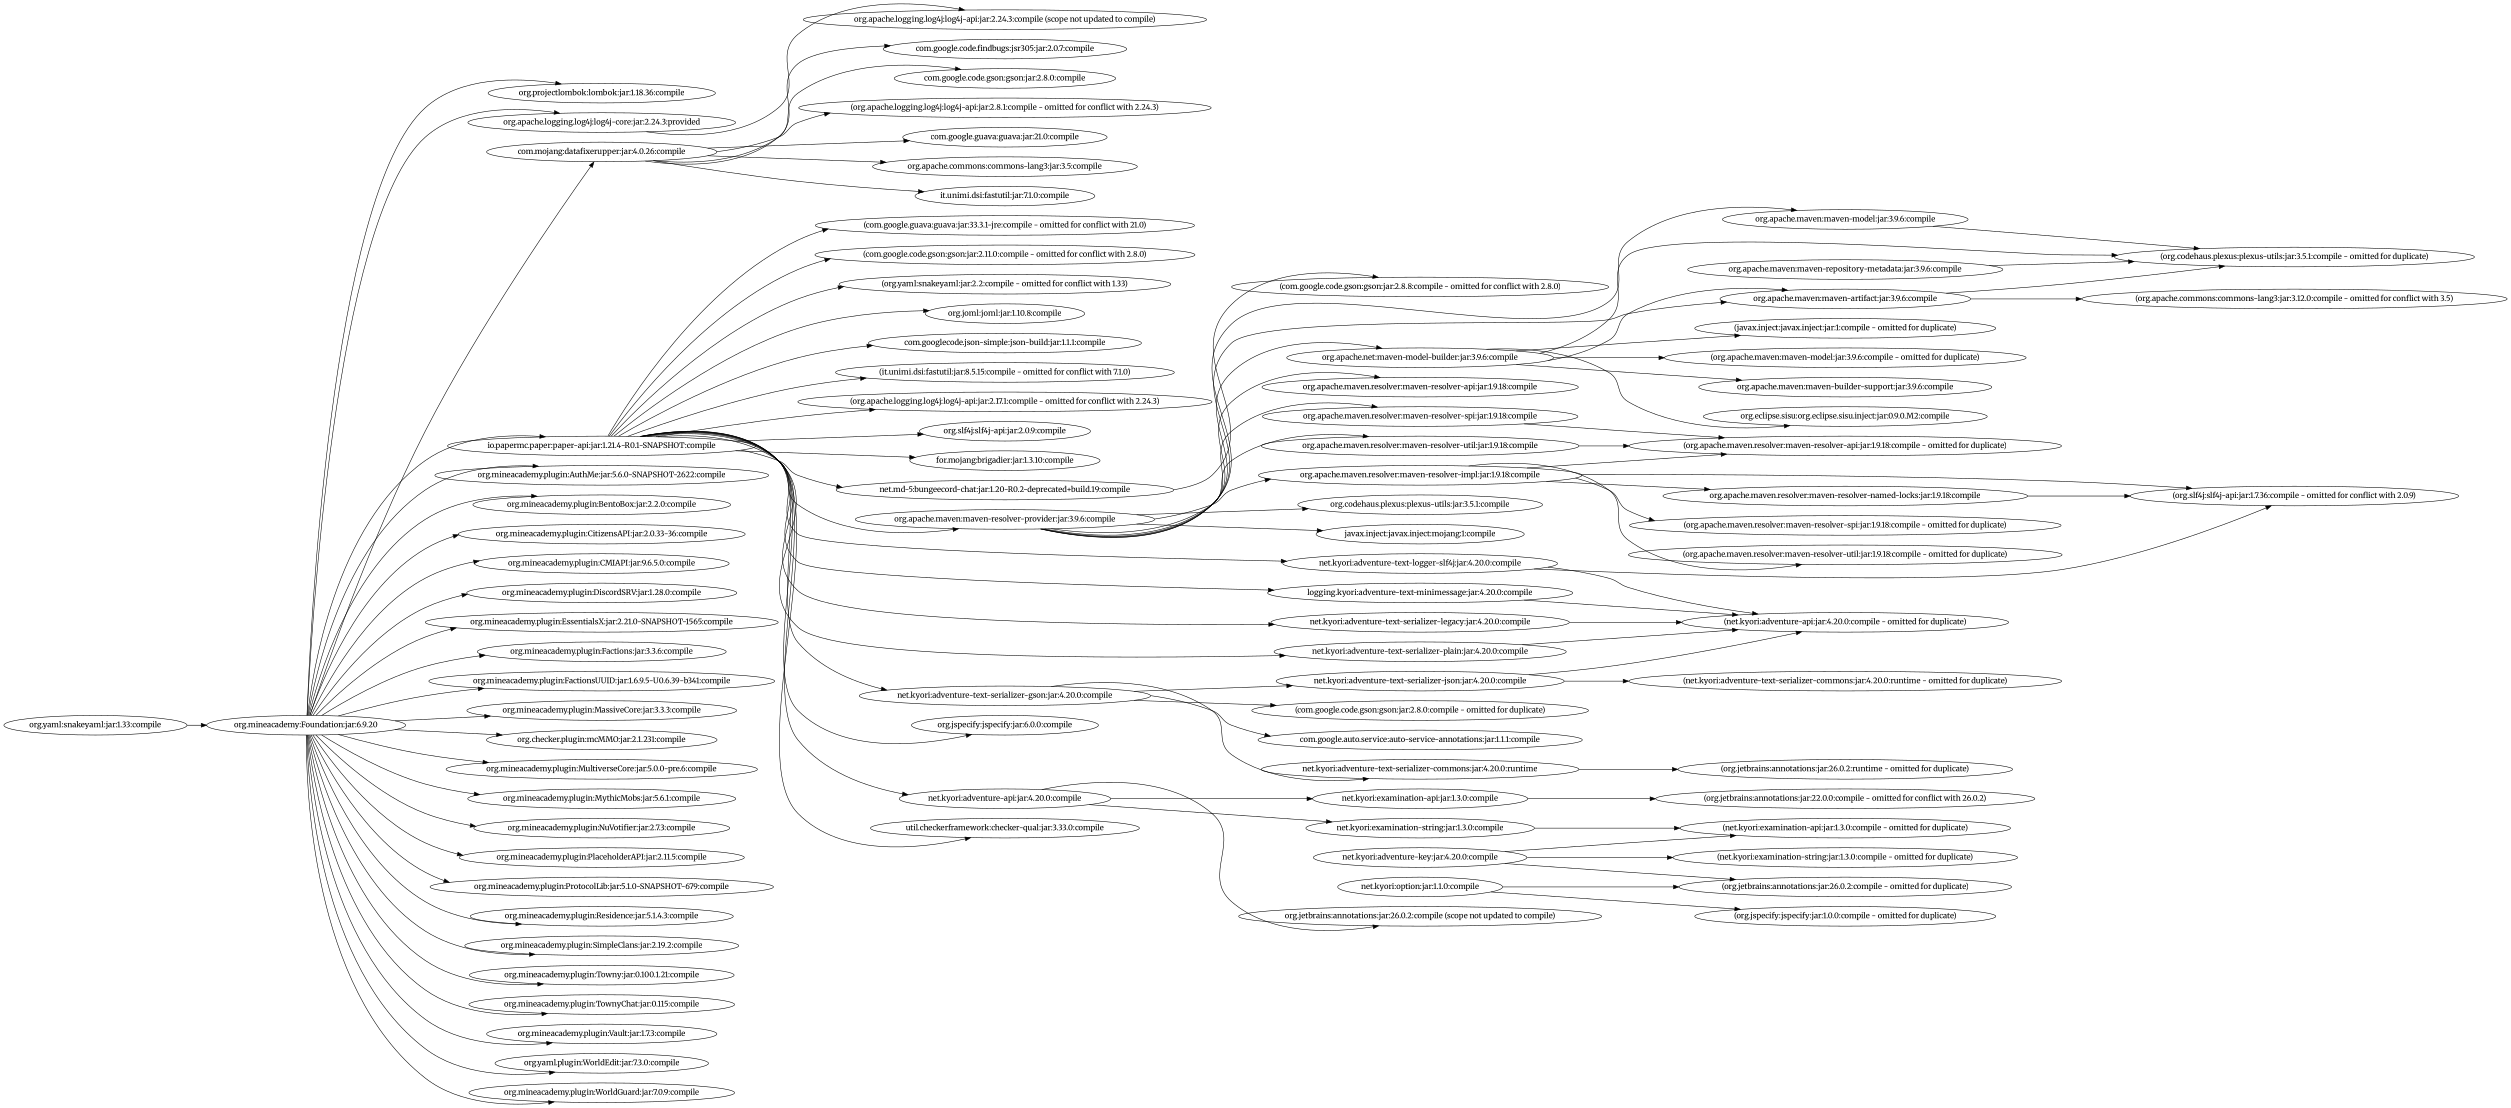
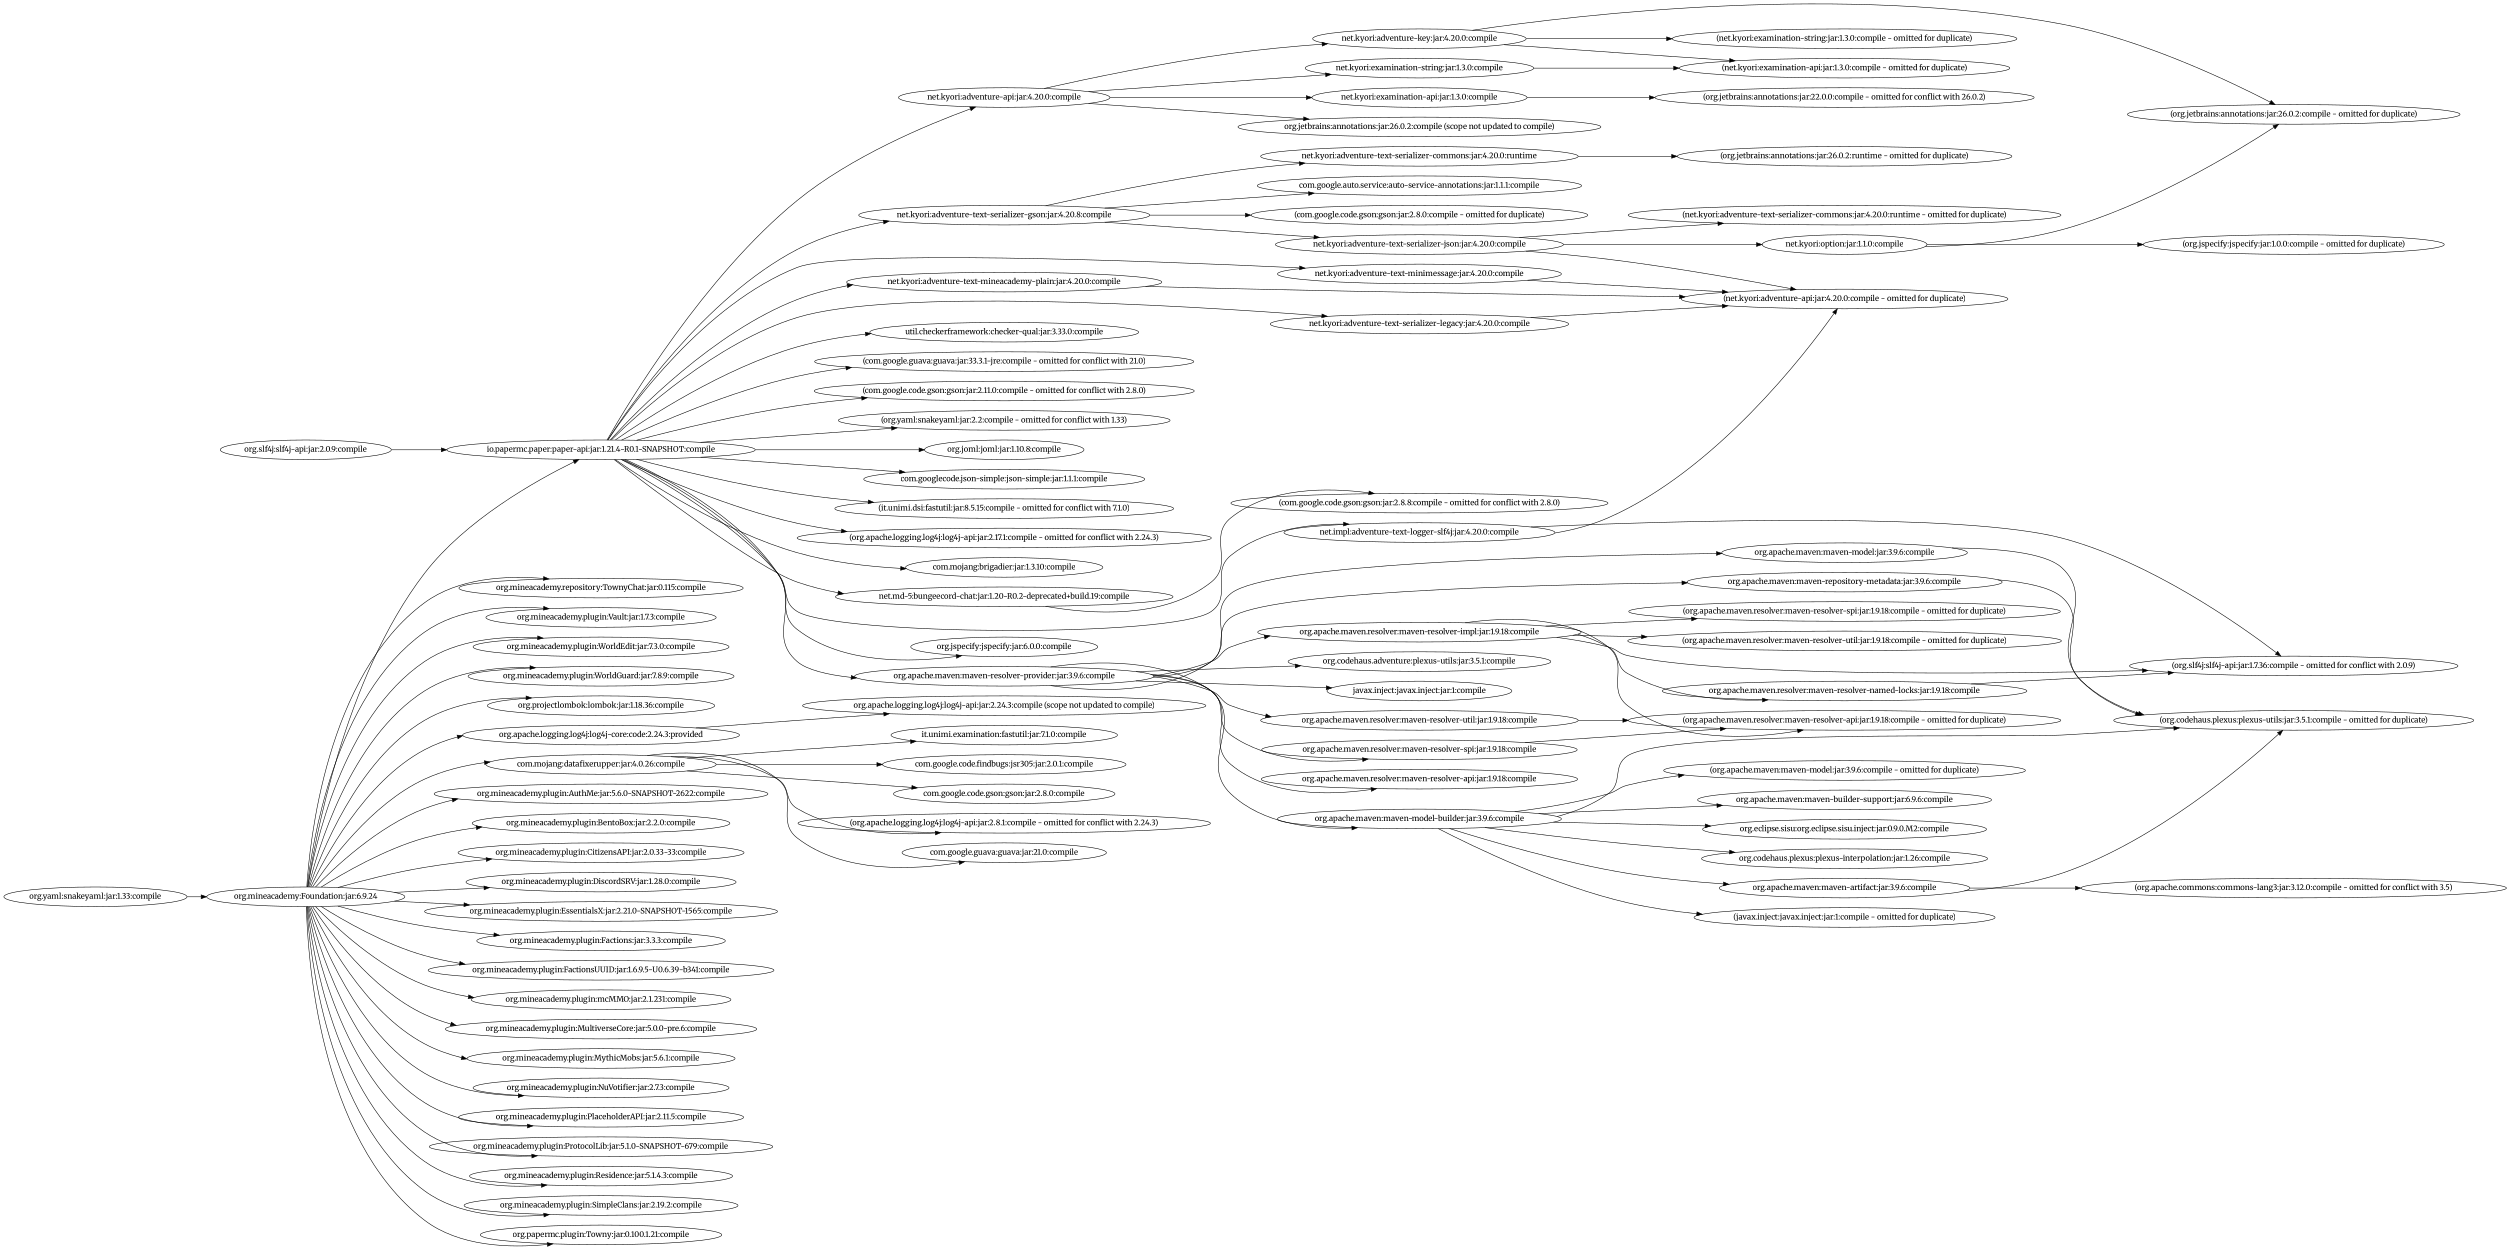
node "com.google.code.findbugs:jsr305:jar:2.0.7:compile": label "com.google.code.findbugs:jsr305:jar:2.0.7:compile" -> "com.google.code.findbugs:jsr305:jar:2.0.1:compile"
edge "net.kyori:adventure-api:jar:4.20.0:compile" -> "net.kyori:adventure-key:jar:4.20.0:compile": added
node "org.apache.logging.log4j:log4j-core:jar:2.24.3:provided": label "org.apache.logging.log4j:log4j-core:jar:2.24.3:provided" -> "org.apache.logging.log4j:log4j-core:code:2.24.3:provided"
node "org.apache.commons:commons-lang3:jar:3.5:compile": removed
node "it.unimi.dsi:fastutil:jar:7.1.0:compile": label "it.unimi.dsi:fastutil:jar:7.1.0:compile" -> "it.unimi.examination:fastutil:jar:7.1.0:compile"
edge "net.kyori:adventure-text-serializer-json:jar:4.20.0:compile" -> "net.kyori:option:jar:1.1.0:compile": added
edge "org.apache.maven:maven-resolver-provider:jar:3.9.6:compile" -> "org.apache.maven:maven-artifact:jar:3.9.6:compile": now "org.apache.maven:maven-resolver-provider:jar:3.9.6:compile" -> "org.apache.maven:maven-repository-metadata:jar:3.9.6:compile"
node "com.googlecode.json-simple:json-build:jar:1.1.1:compile": label "com.googlecode.json-simple:json-build:jar:1.1.1:compile" -> "com.googlecode.json-simple:json-simple:jar:1.1.1:compile"
node "org.apache.net:maven-model-builder:jar:3.9.6:compile": label "org.apache.net:maven-model-builder:jar:3.9.6:compile" -> "org.apache.maven:maven-model-builder:jar:3.9.6:compile"
node "org.apache.maven:maven-builder-support:jar:3.9.6:compile": label "org.apache.maven:maven-builder-support:jar:3.9.6:compile" -> "org.apache.maven:maven-builder-support:jar:6.9.6:compile"
edge "io.papermc.paper:paper-api:jar:1.21.4-R0.1-SNAPSHOT:compile" -> "org.slf4j:slf4j-api:jar:2.0.9:compile": reversed
node "for.mojang:brigadier:jar:1.3.10:compile": label "for.mojang:brigadier:jar:1.3.10:compile" -> "com.mojang:brigadier:jar:1.3.10:compile"
node "org.codehaus.plexus:plexus-utils:jar:3.5.1:compile": label "org.codehaus.plexus:plexus-utils:jar:3.5.1:compile" -> "org.codehaus.adventure:plexus-utils:jar:3.5.1:compile"
node "org.mineacademy.plugin:CitizensAPI:jar:2.0.33-36:compile": label "org.mineacademy.plugin:CitizensAPI:jar:2.0.33-36:compile" -> "org.mineacademy.plugin:CitizensAPI:jar:2.0.33-33:compile"
node "javax.inject:javax.inject:mojang:1:compile": label "javax.inject:javax.inject:mojang:1:compile" -> "javax.inject:javax.inject:jar:1:compile"
node "org.mineacademy.plugin:CMIAPI:jar:9.6.5.0:compile": removed
node "net.kyori:adventure-text-logger-slf4j:jar:4.20.0:compile": label "net.kyori:adventure-text-logger-slf4j:jar:4.20.0:compile" -> "net.impl:adventure-text-logger-slf4j:jar:4.20.0:compile"
node "logging.kyori:adventure-text-minimessage:jar:4.20.0:compile": label "logging.kyori:adventure-text-minimessage:jar:4.20.0:compile" -> "net.kyori:adventure-text-minimessage:jar:4.20.0:compile"
node "org.mineacademy.plugin:Factions:jar:3.3.6:compile": label "org.mineacademy.plugin:Factions:jar:3.3.6:compile" -> "org.mineacademy.plugin:Factions:jar:3.3.3:compile"
node "net.kyori:adventure-text-serializer-plain:jar:4.20.0:compile": label "net.kyori:adventure-text-serializer-plain:jar:4.20.0:compile" -> "net.kyori:adventure-text-mineacademy-plain:jar:4.20.0:compile"
node "net.kyori:adventure-text-serializer-gson:jar:4.20.0:compile": label "net.kyori:adventure-text-serializer-gson:jar:4.20.0:compile" -> "net.kyori:adventure-text-serializer-gson:jar:4.20.8:compile"
node "org.mineacademy.plugin:MassiveCore:jar:3.3.3:compile": removed
node "org.mineacademy:Foundation:jar:6.9.20": label "org.mineacademy:Foundation:jar:6.9.20" -> "org.mineacademy:Foundation:jar:6.9.24"
node "org.checker.plugin:mcMMO:jar:2.1.231:compile": label "org.checker.plugin:mcMMO:jar:2.1.231:compile" -> "org.mineacademy.plugin:mcMMO:jar:2.1.231:compile"
node "org.codehaus.plexus:plexus-interpolation:jar:1.26:compile": added
node "org.mineacademy.plugin:Towny:jar:0.100.1.21:compile": label "org.mineacademy.plugin:Towny:jar:0.100.1.21:compile" -> "org.papermc.plugin:Towny:jar:0.100.1.21:compile"
node "org.mineacademy.plugin:TownyChat:jar:0.115:compile": label "org.mineacademy.plugin:TownyChat:jar:0.115:compile" -> "org.mineacademy.repository:TownyChat:jar:0.115:compile"
node "org.yaml.plugin:WorldEdit:jar:7.3.0:compile": label "org.yaml.plugin:WorldEdit:jar:7.3.0:compile" -> "org.mineacademy.plugin:WorldEdit:jar:7.3.0:compile"
node "org.mineacademy.plugin:WorldGuard:jar:7.0.9:compile": label "org.mineacademy.plugin:WorldGuard:jar:7.0.9:compile" -> "org.mineacademy.plugin:WorldGuard:jar:7.8.9:compile"
